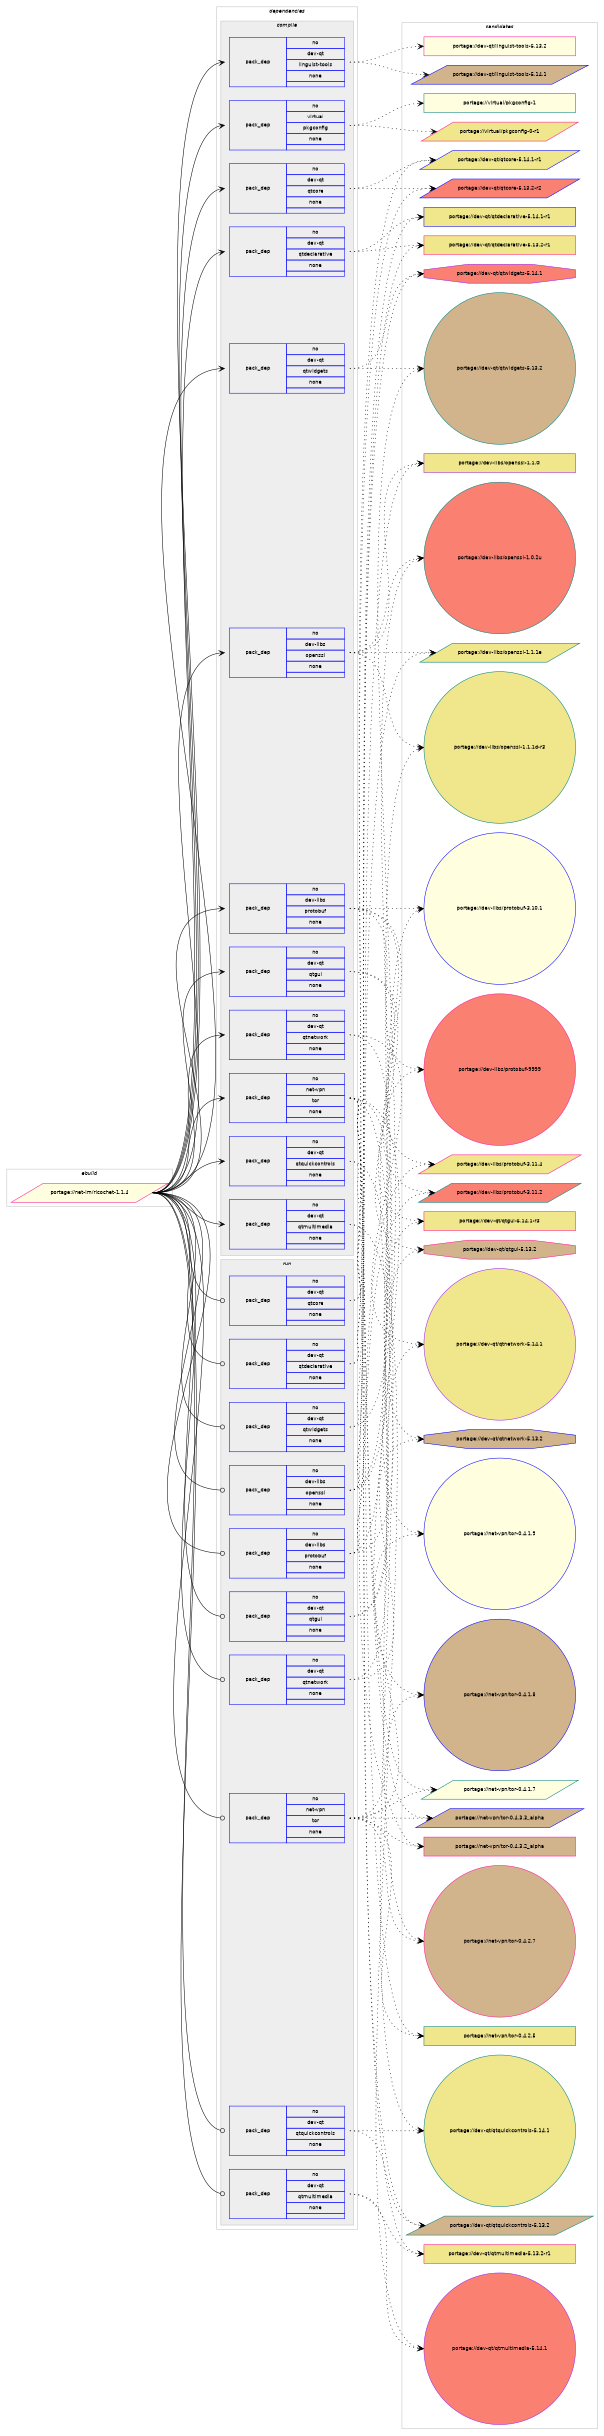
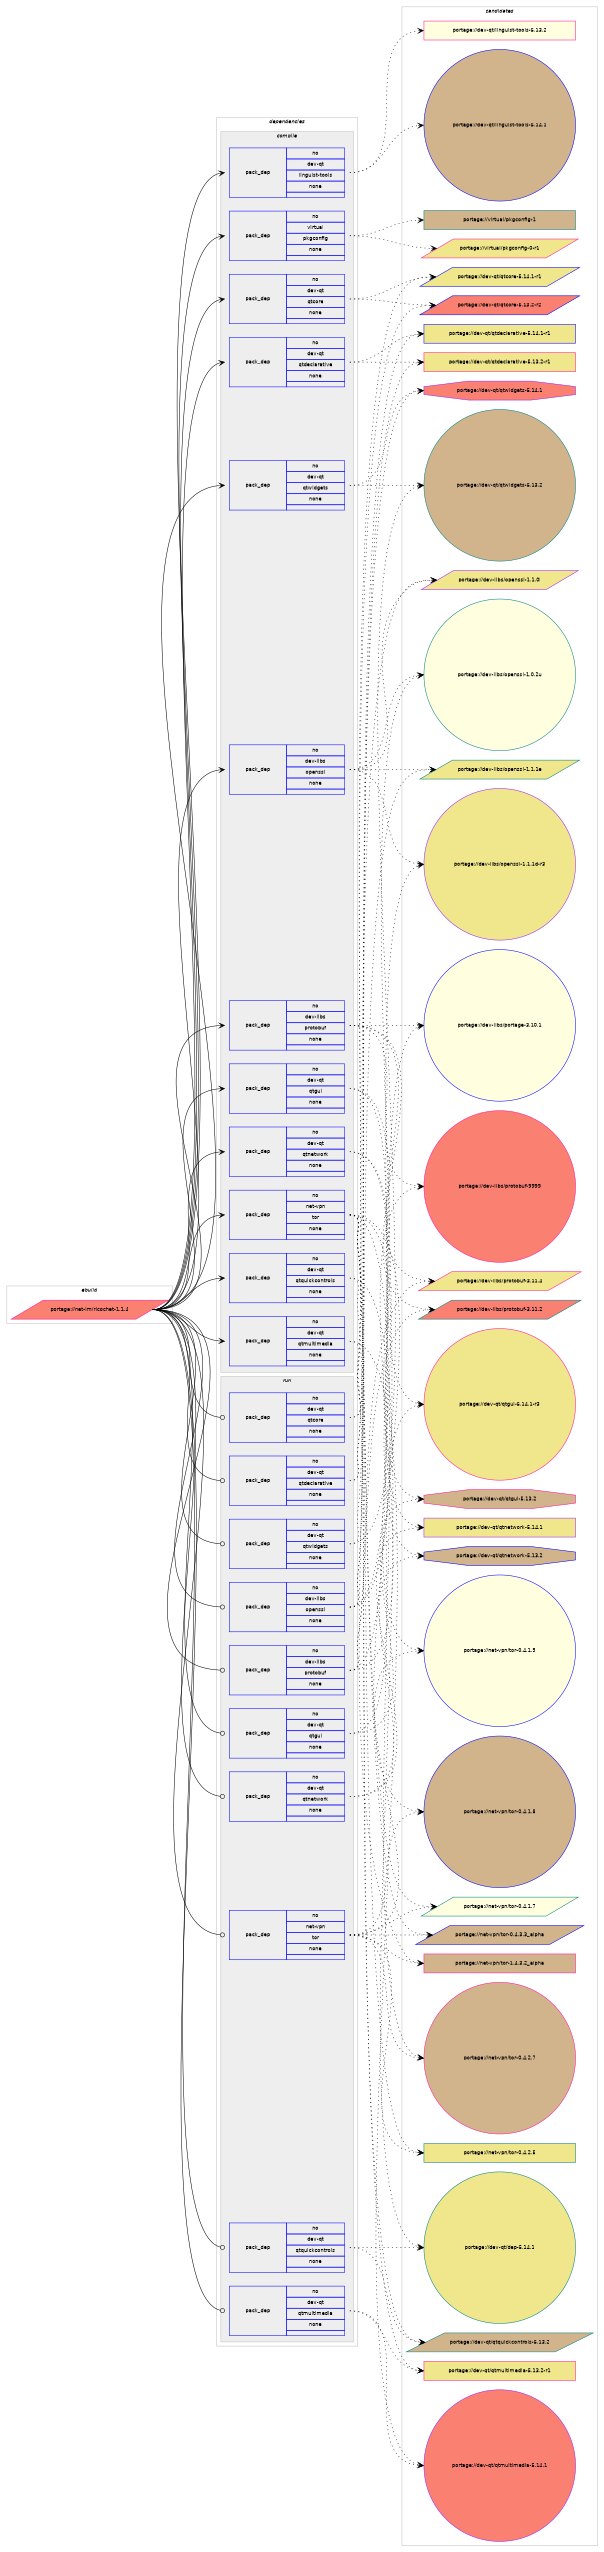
node "portage://dev-qt/linguist-tools-5.14.1": shape parallelogram -> circle
node "portage://virtual/pkgconfig-1": fillcolor lightyellow -> tan
node "portage://dev-libs/openssl-1.1.0l": shape box -> parallelogram
node "portage://dev-libs/openssl-1.0.2u": fillcolor salmon -> lightyellow
node "portage://dev-libs/openssl-1.1.1d-r3": color teal -> purple
node "portage://dev-libs/protobuf-3.10.1": label "portage://dev-libs/protobuf-3.10.1" -> "portage://dev-libs/portage-3.10.1"
node "portage://net-im/ricochet-1.1.4": fillcolor lightyellow -> salmon
node "portage://dev-qt/qtgui-5.14.1-r3": shape box -> circle
node "portage://dev-qt/qtnetwork-5.14.1": shape circle -> box
node "portage://net-vpn/tor-0.4.3.2_alpha": label "portage://net-vpn/tor-0.4.3.2_alpha" -> "portage://net-vpn/tor-1.4.3.2_alpha"
node "portage://dev-qt/qtquickcontrols-5.14.1": label "portage://dev-qt/qtquickcontrols-5.14.1" -> "portage://dev-qt/dep-5.14.1"
